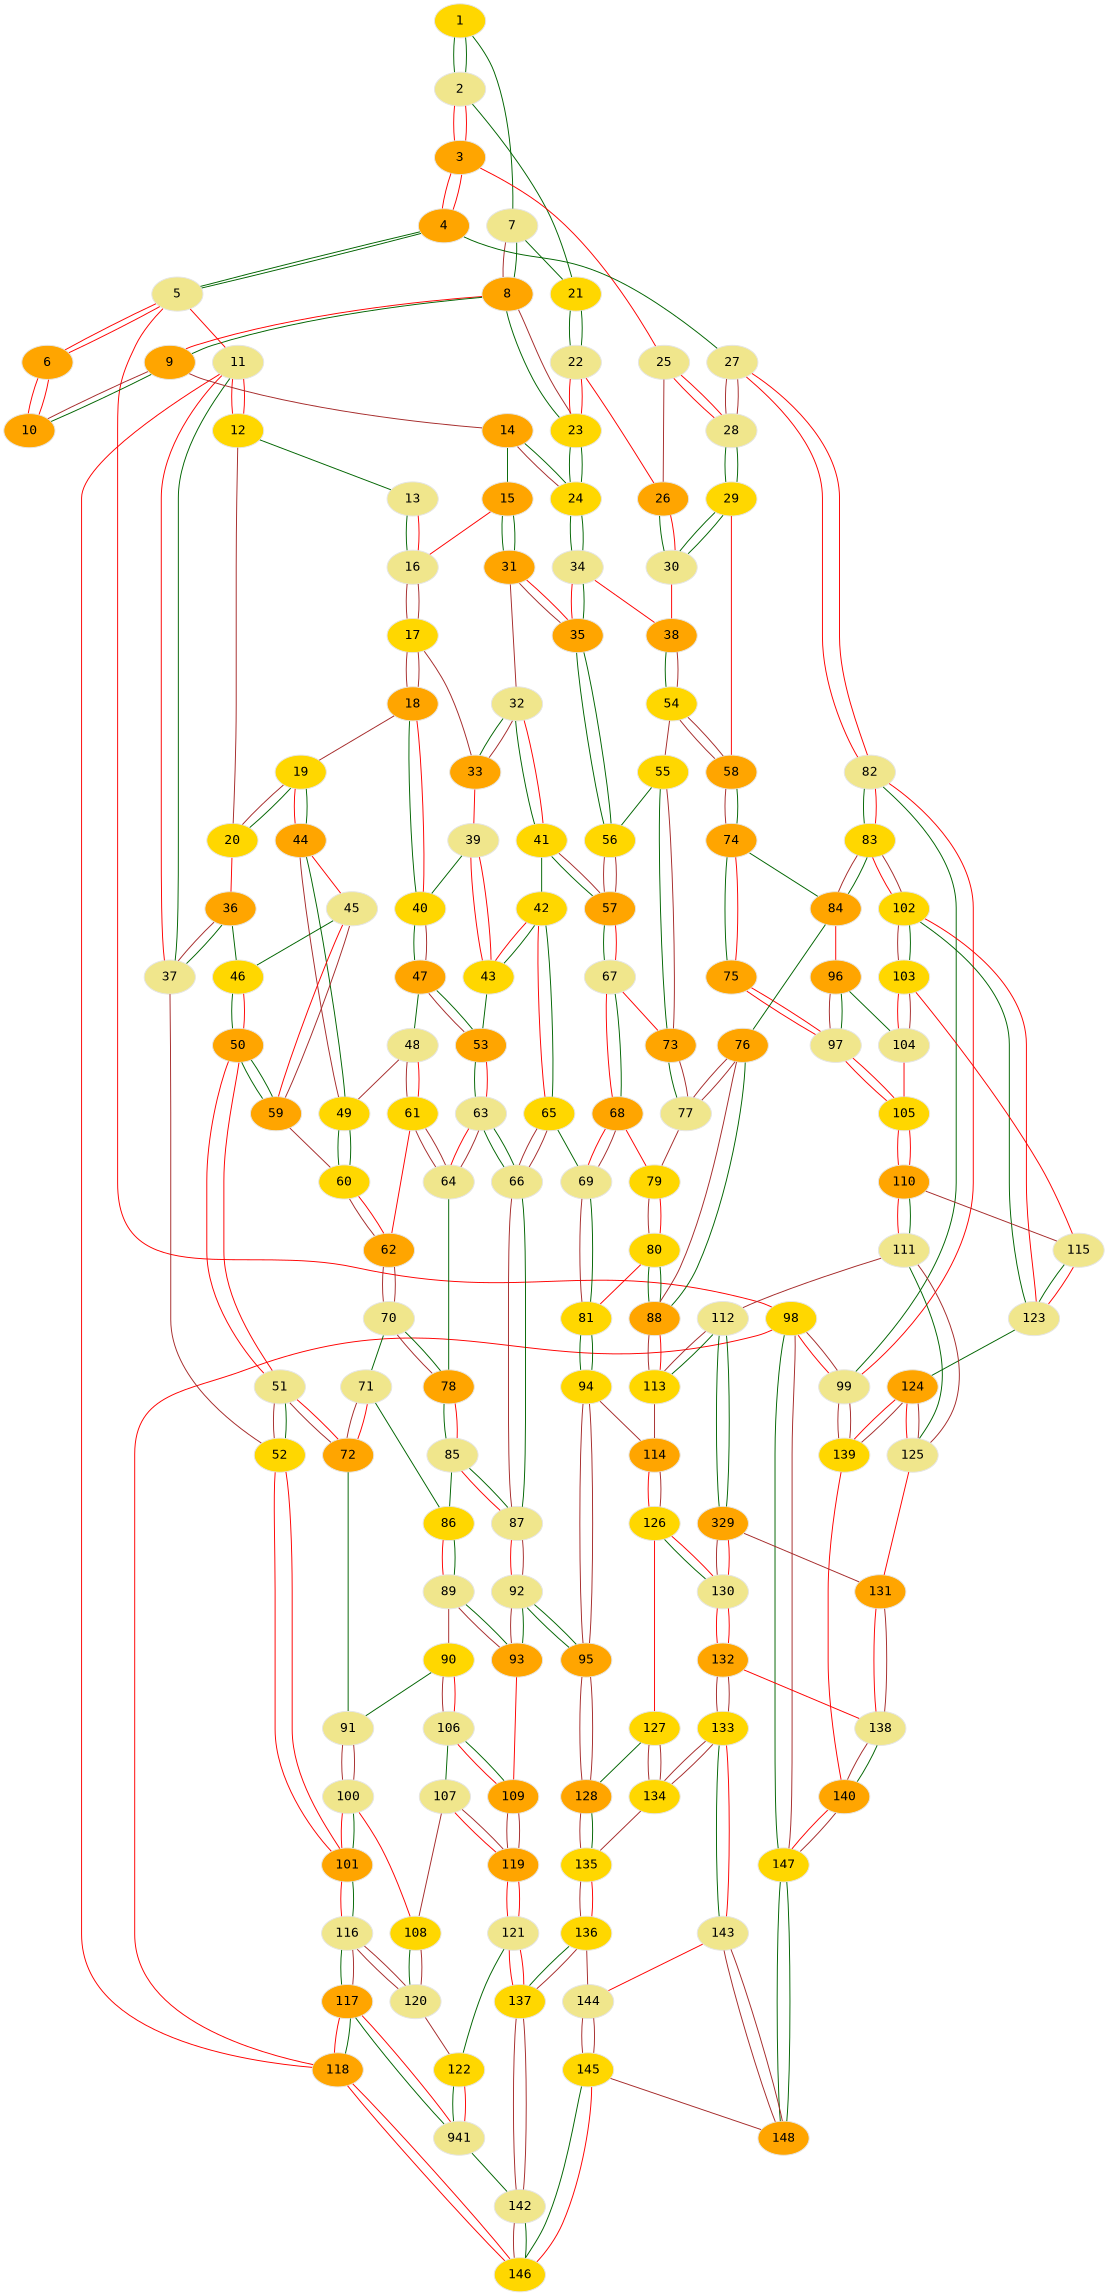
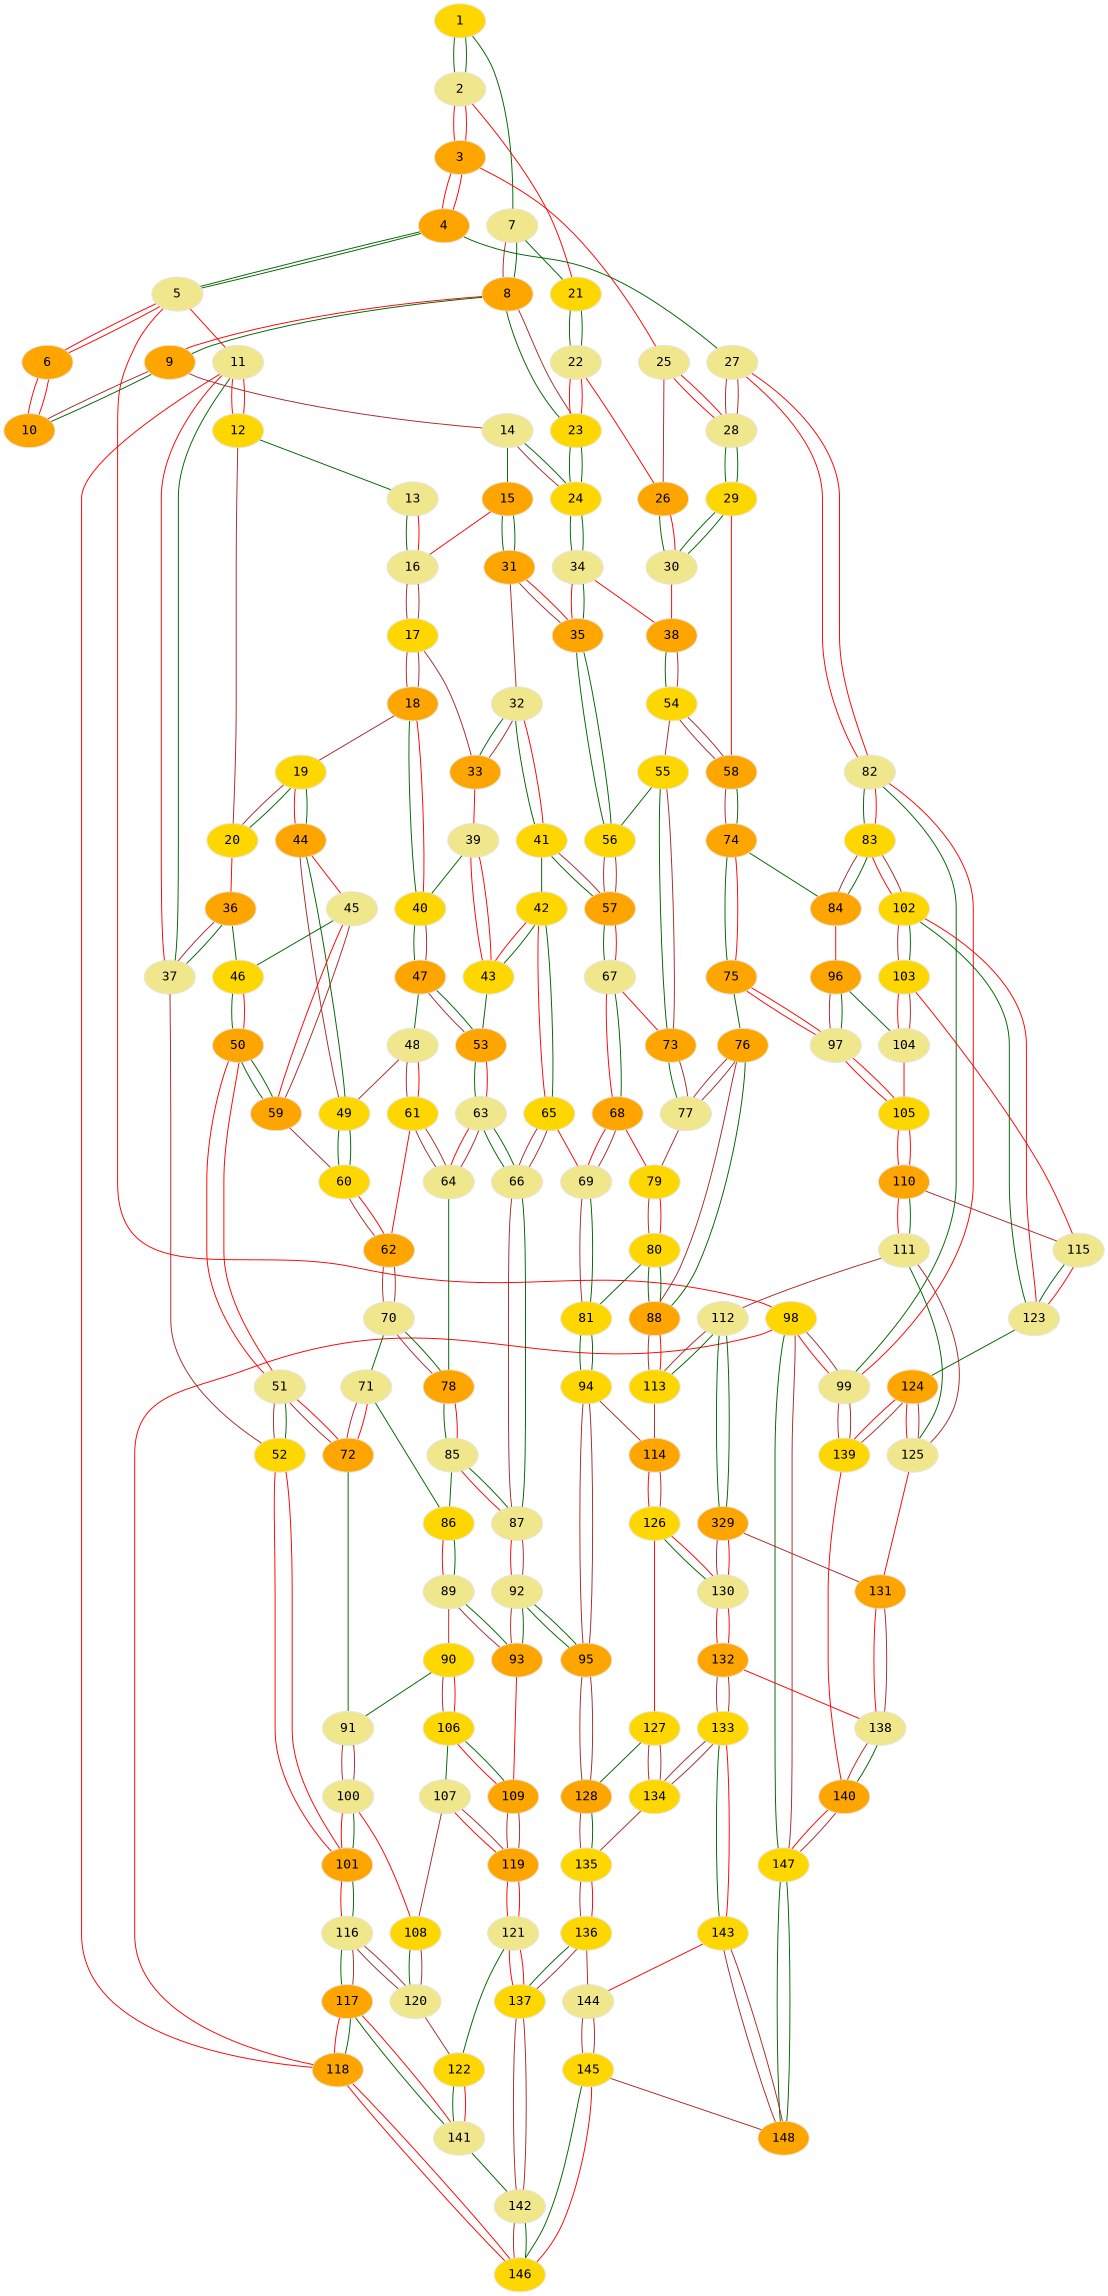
edge "2" -- "21": color darkgreen -> red
node "14": fillcolor orange -> khaki
edge "84" -- "76": now "75" -- "76"
edge "65" -- "69": color darkgreen -> red
edge "80" -- "81": color red -> darkgreen
node "106": fillcolor khaki -> gold
node "143": fillcolor khaki -> gold
node "941": label "941" -> "141"
